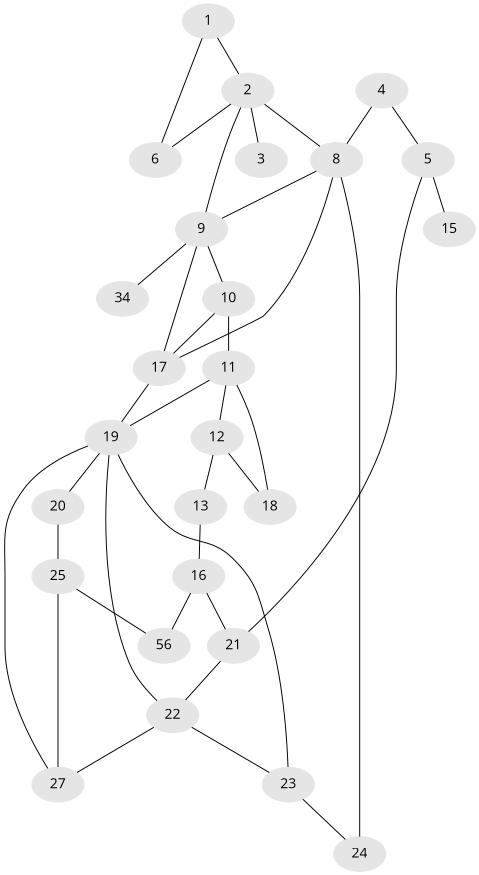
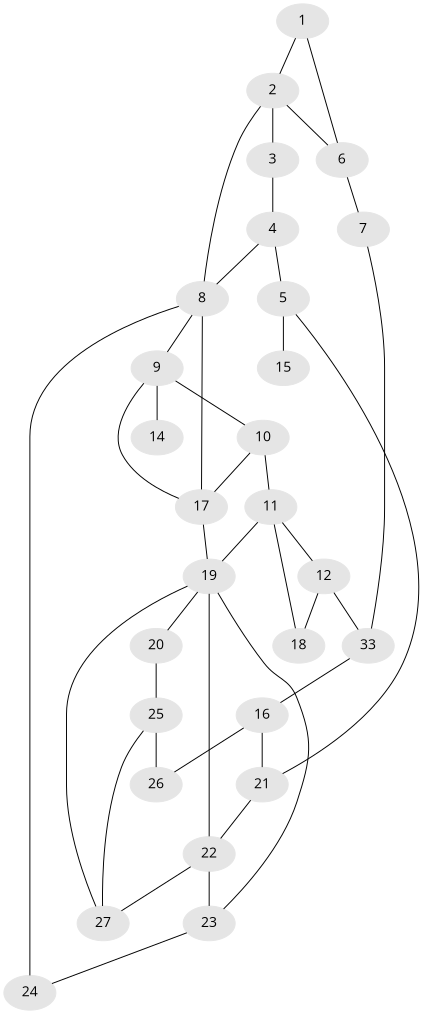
edge "2" -- "9": removed
edge "3" -- "4": added
node "7": added
node "34": label "34" -> "14"
node "13": label "13" -> "33"
node "56": label "56" -> "26"
